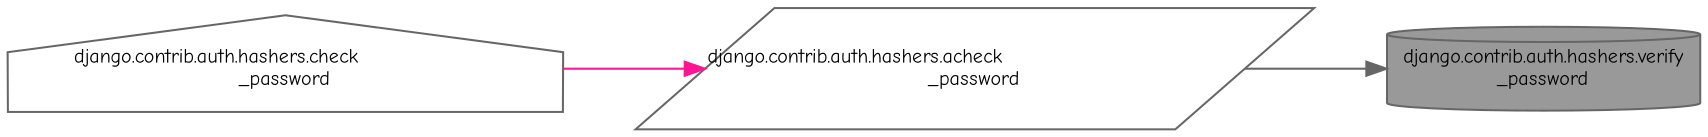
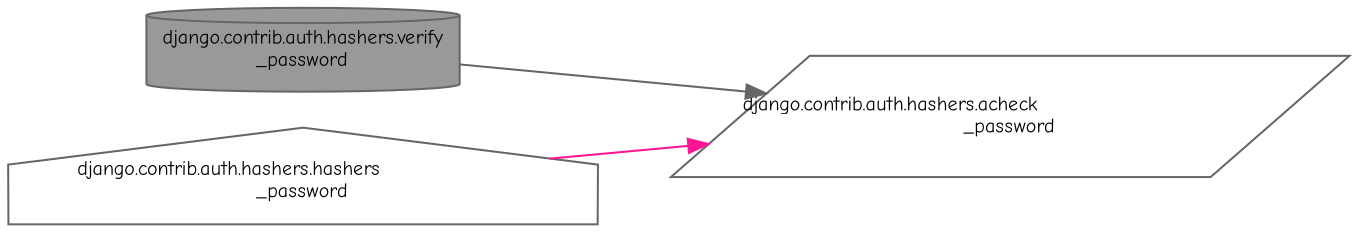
node "django.contrib.auth.hashers.check _password": label "django.contrib.auth.hashers.check _password" -> "django.contrib.auth.hashers.hashers _password"
edge "django.contrib.auth.hashers.acheck _password" -> "django.contrib.auth.hashers.verify _password": reversed
